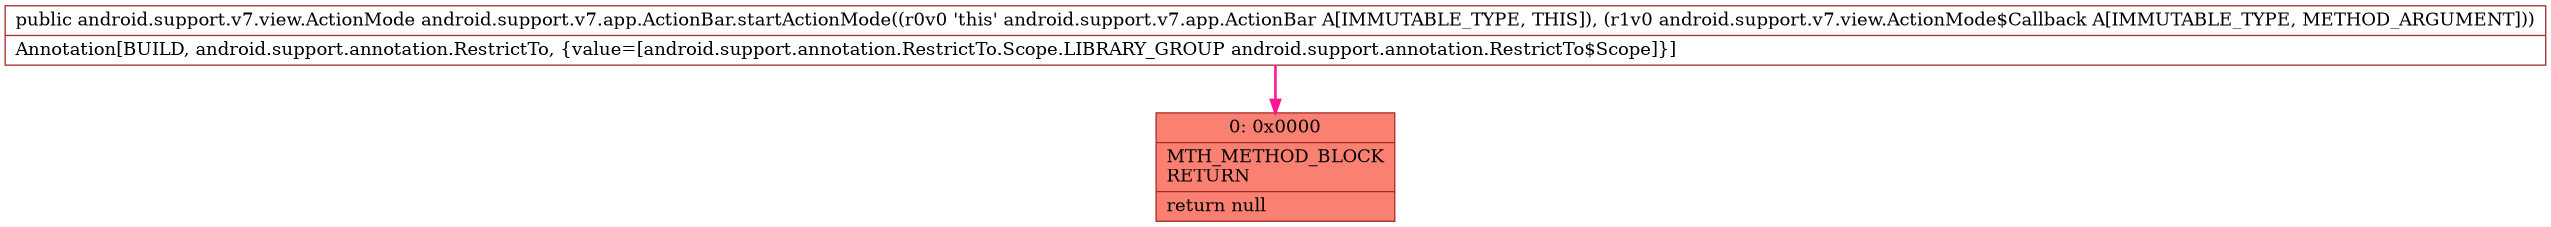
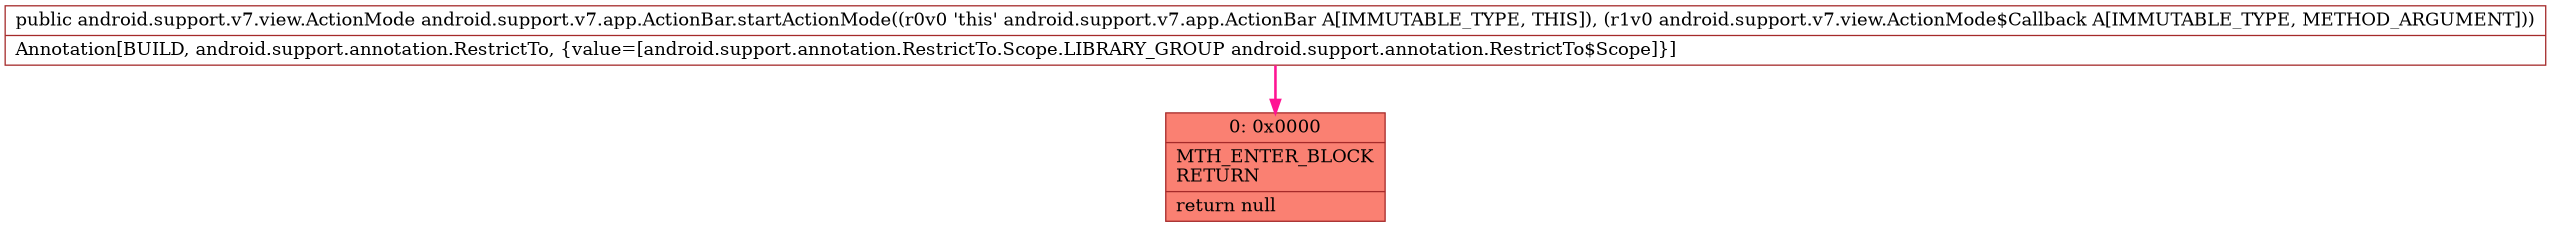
node "0: 0x0000": text "MTH_METHOD_BLOCK" -> "MTH_ENTER_BLOCK"
